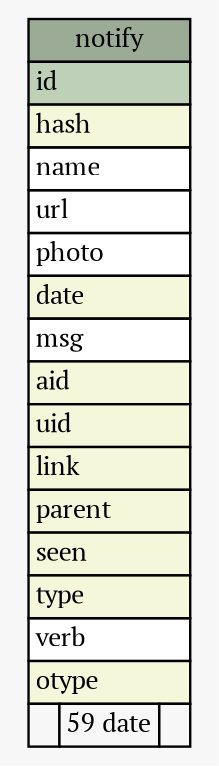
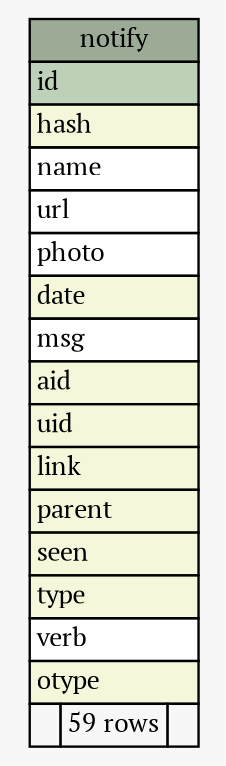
node "notify": text "59 date" -> "59 rows"
